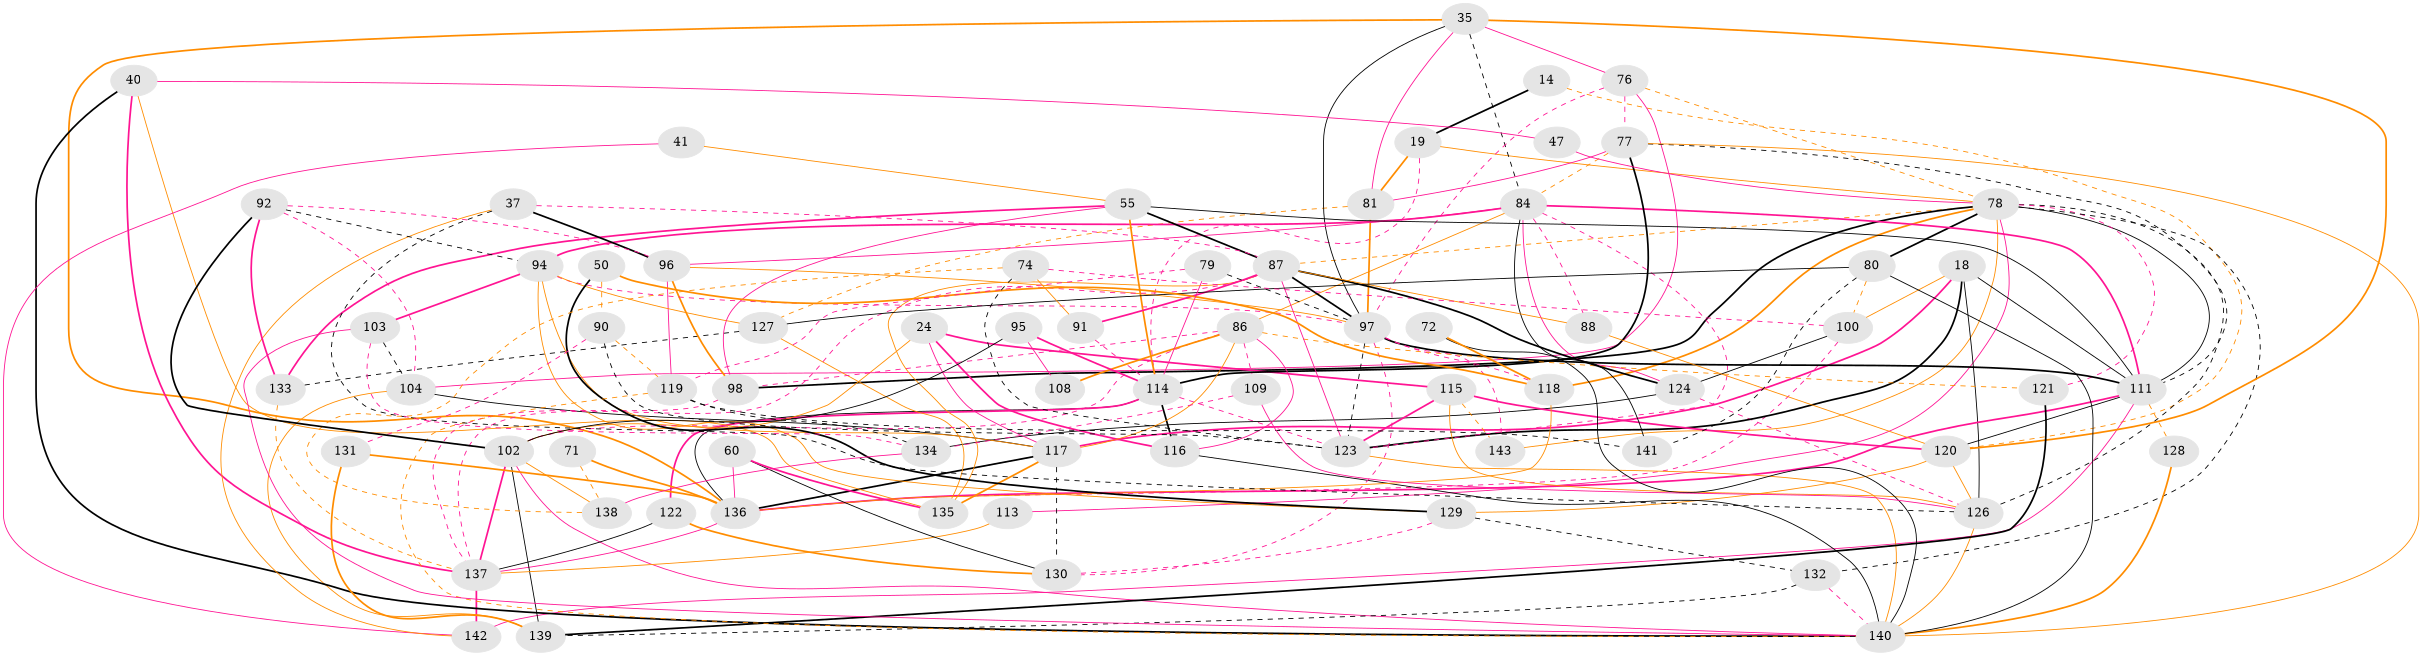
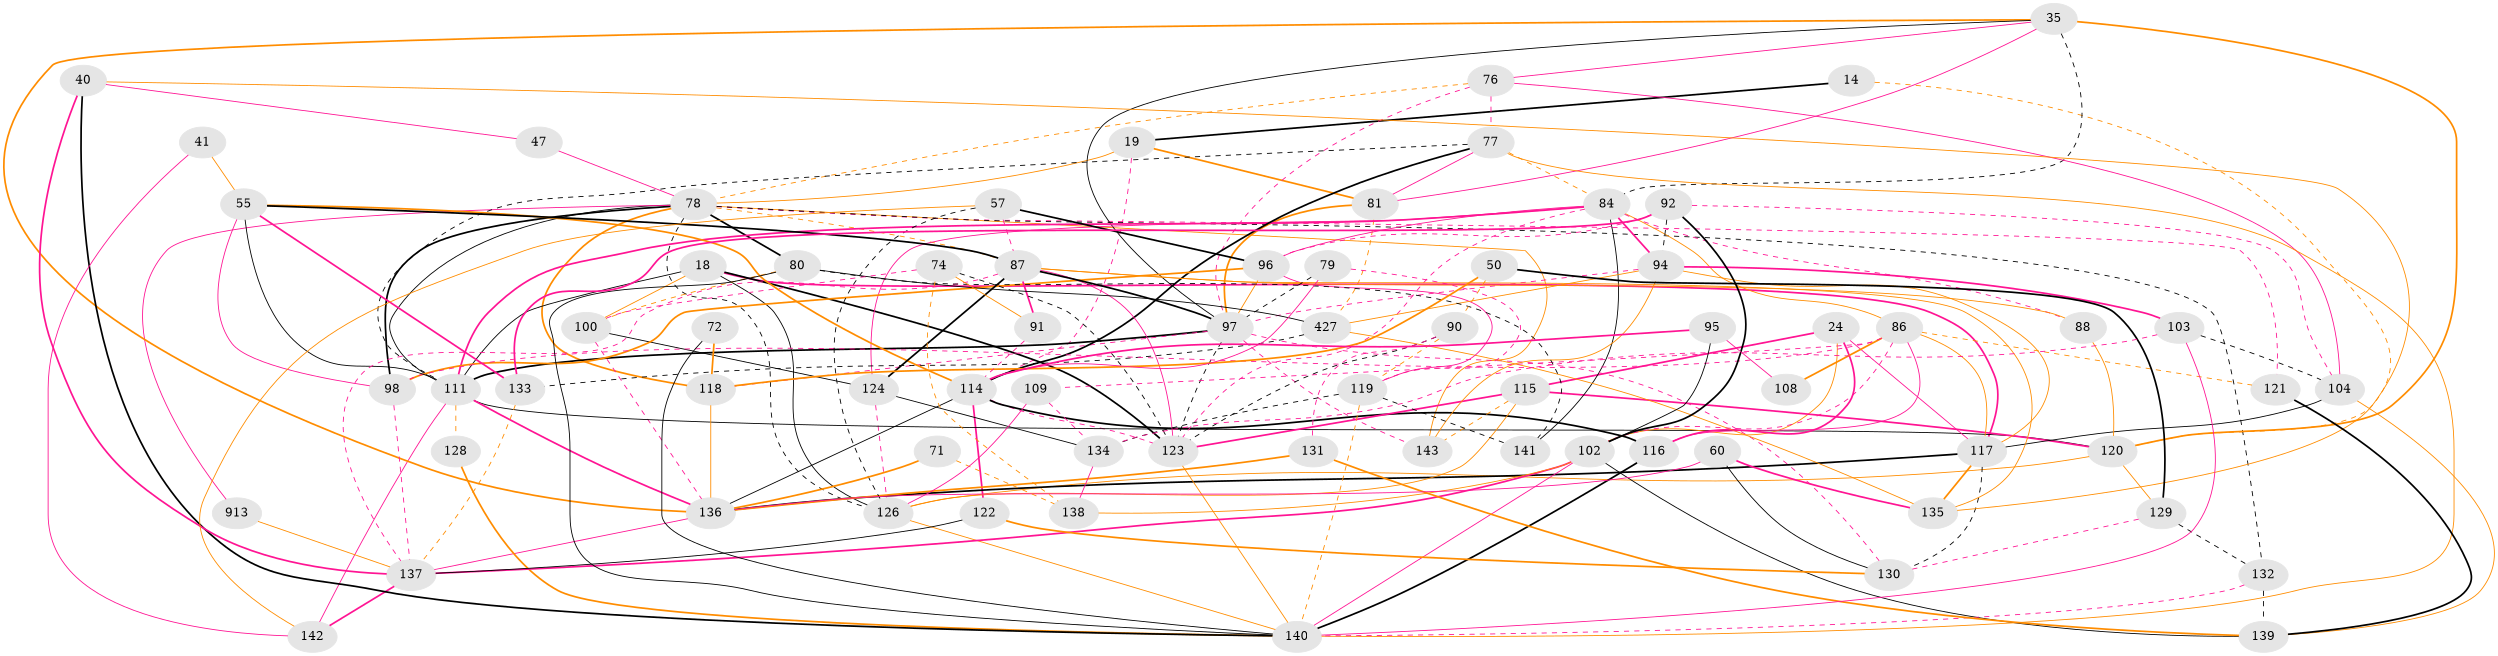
node "37": label "37" -> "57"
node "127": label "127" -> "427"
edge "94" -- "129": now "94" -- "143"
edge "116" -- "140": style solid -> bold
node "113": label "113" -> "913"
